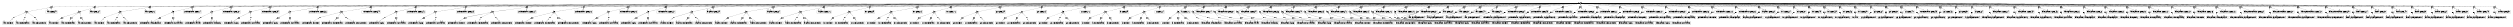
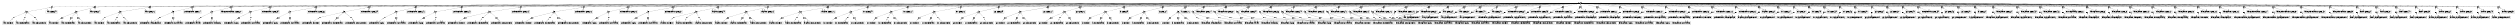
node "positionEstimator: CAPEC-607": label "positionEstimator: CAPEC-607" -> "deliveryItemMechanism: CAPEC-607"
node "deliveryPlanner: CAPEC-28": label "deliveryPlanner: CAPEC-28" -> "resourceAvailability: CAPEC-28"
node "imu: radio": label "imu: radio" -> "imu: systemAccessControl"
